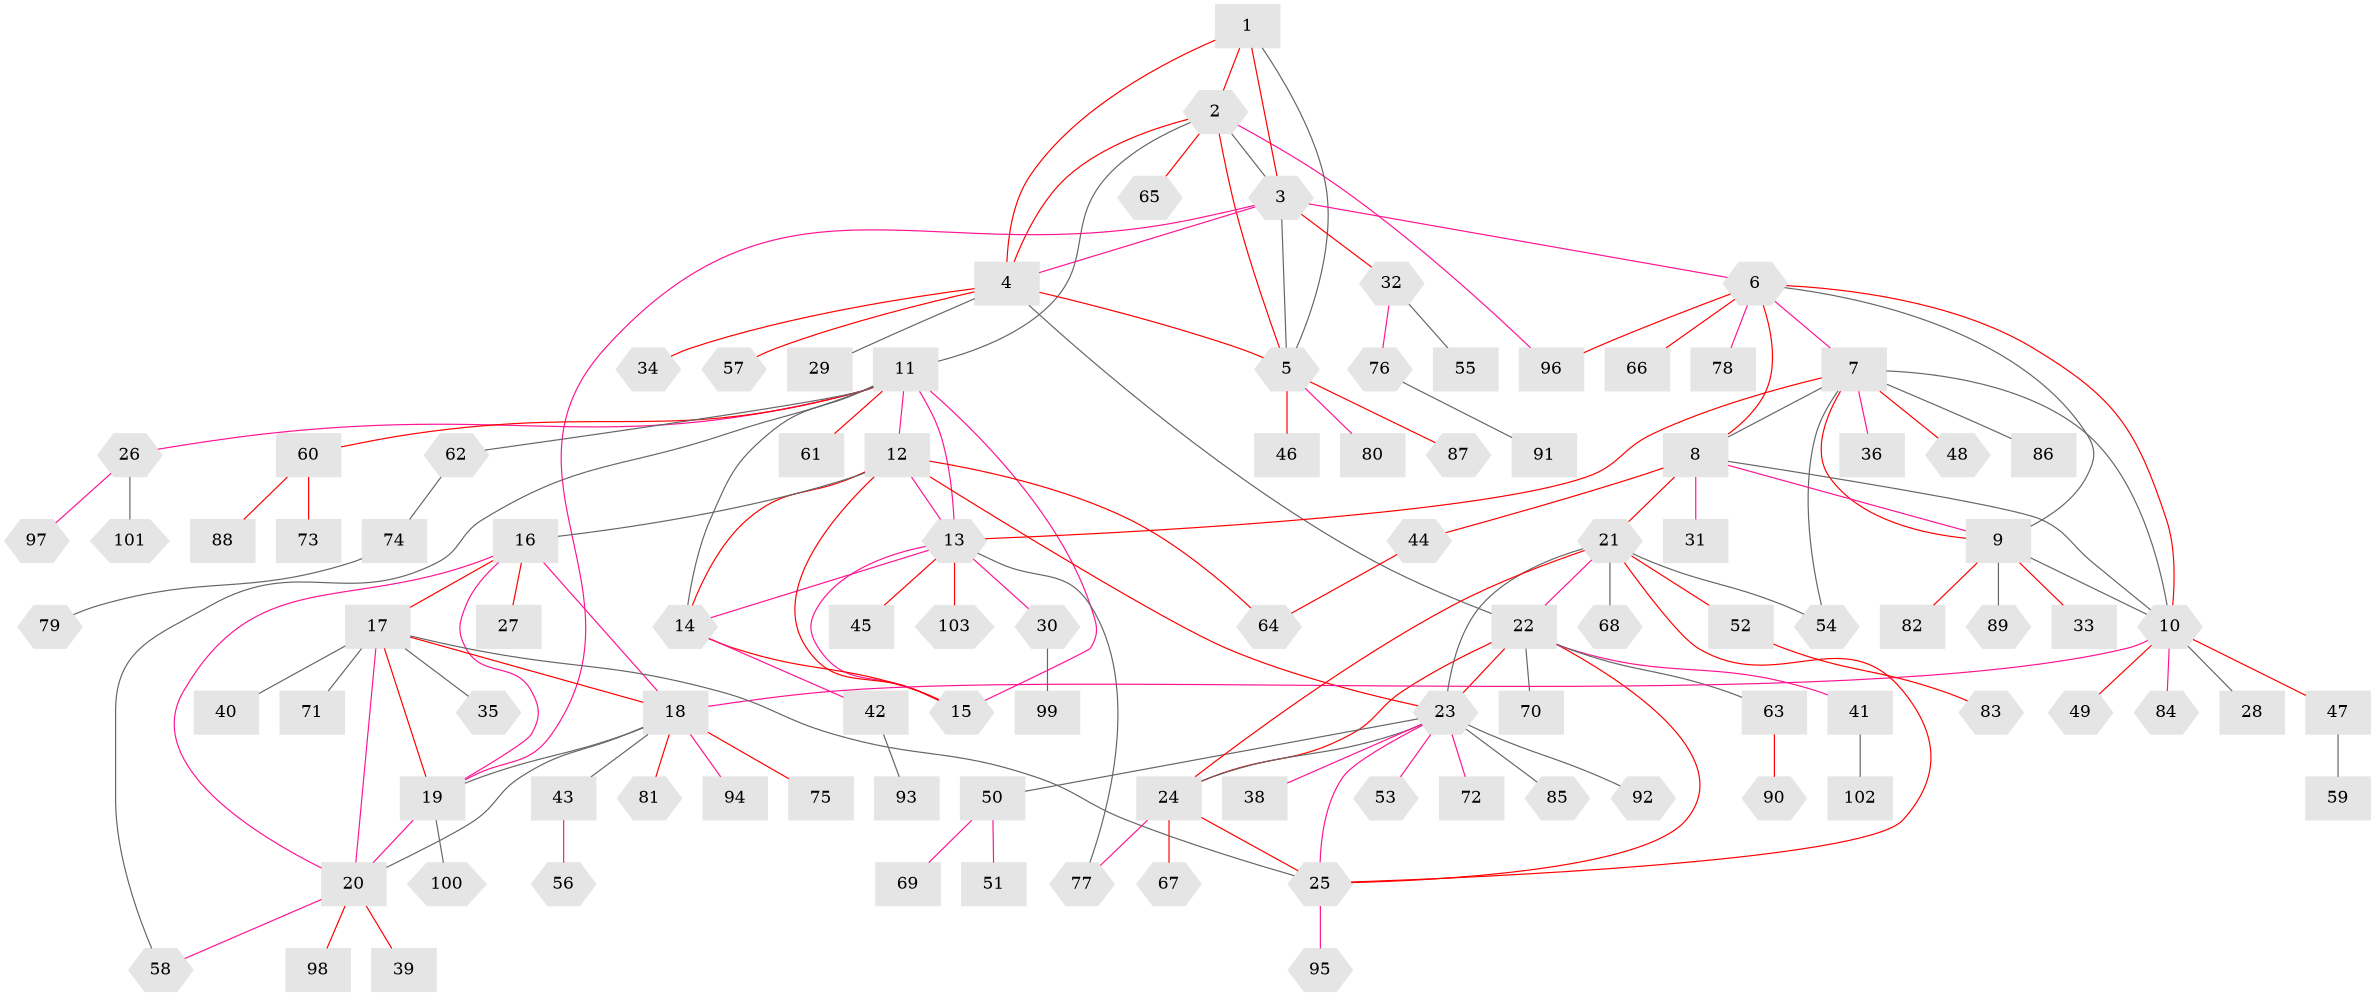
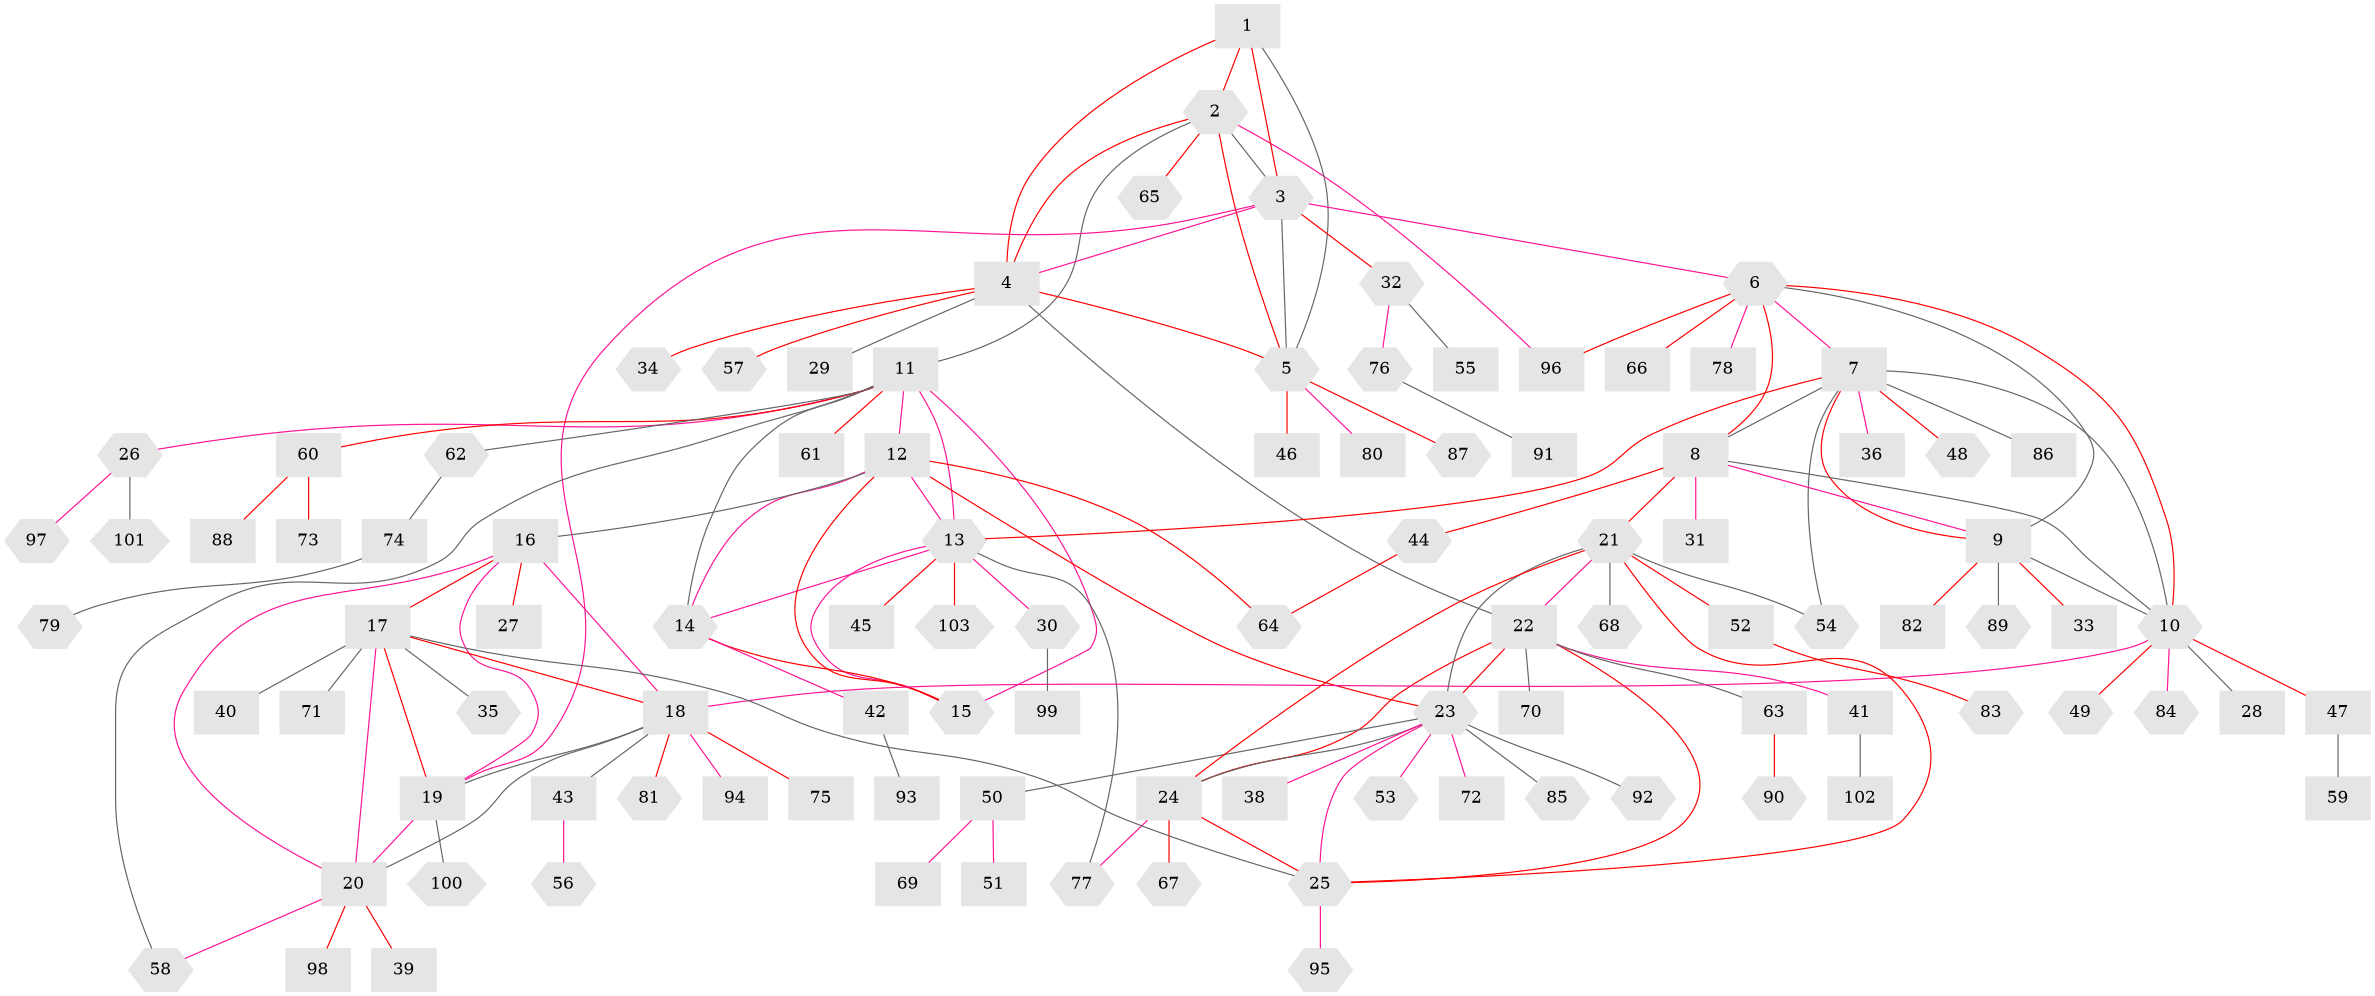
edge "12" -- "14": color red -> deeppink
